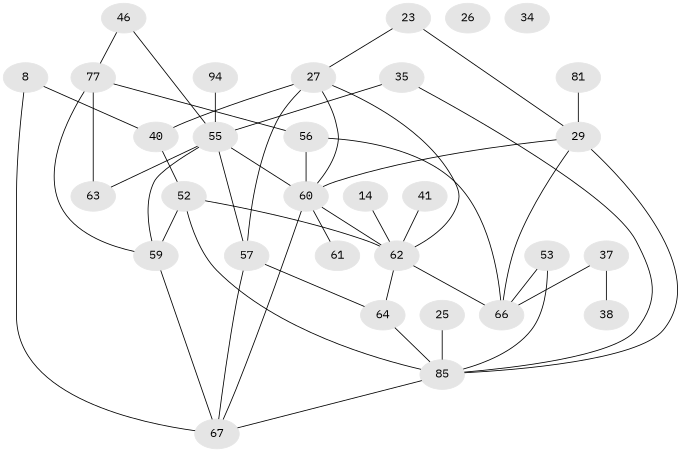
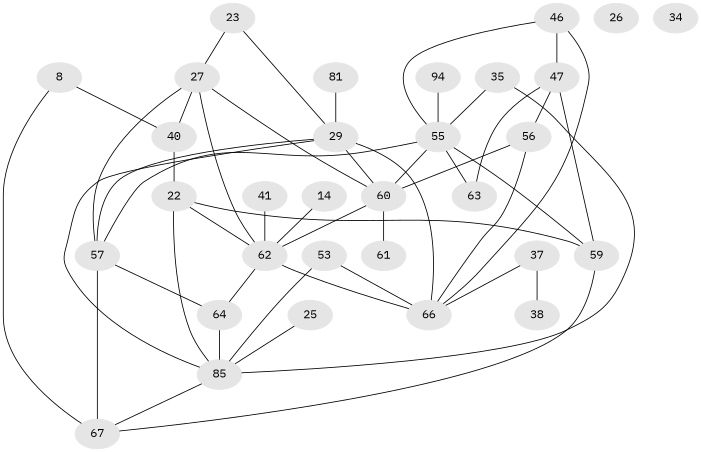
node "77": label "77" -> "47"
edge "29" -- "57": added
edge "46" -- "66": added
node "52": label "52" -> "22"
edge "60" -- "67": removed
